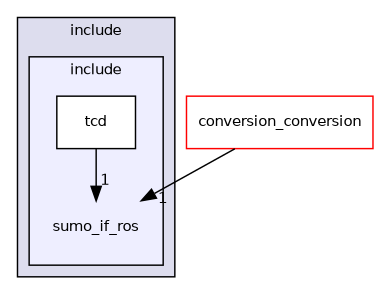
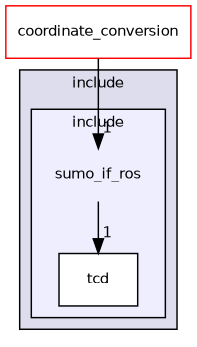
node "conversion_conversion": label "conversion_conversion" -> "coordinate_conversion"
edge "tcd" -> "sumo_if_ros": reversed
